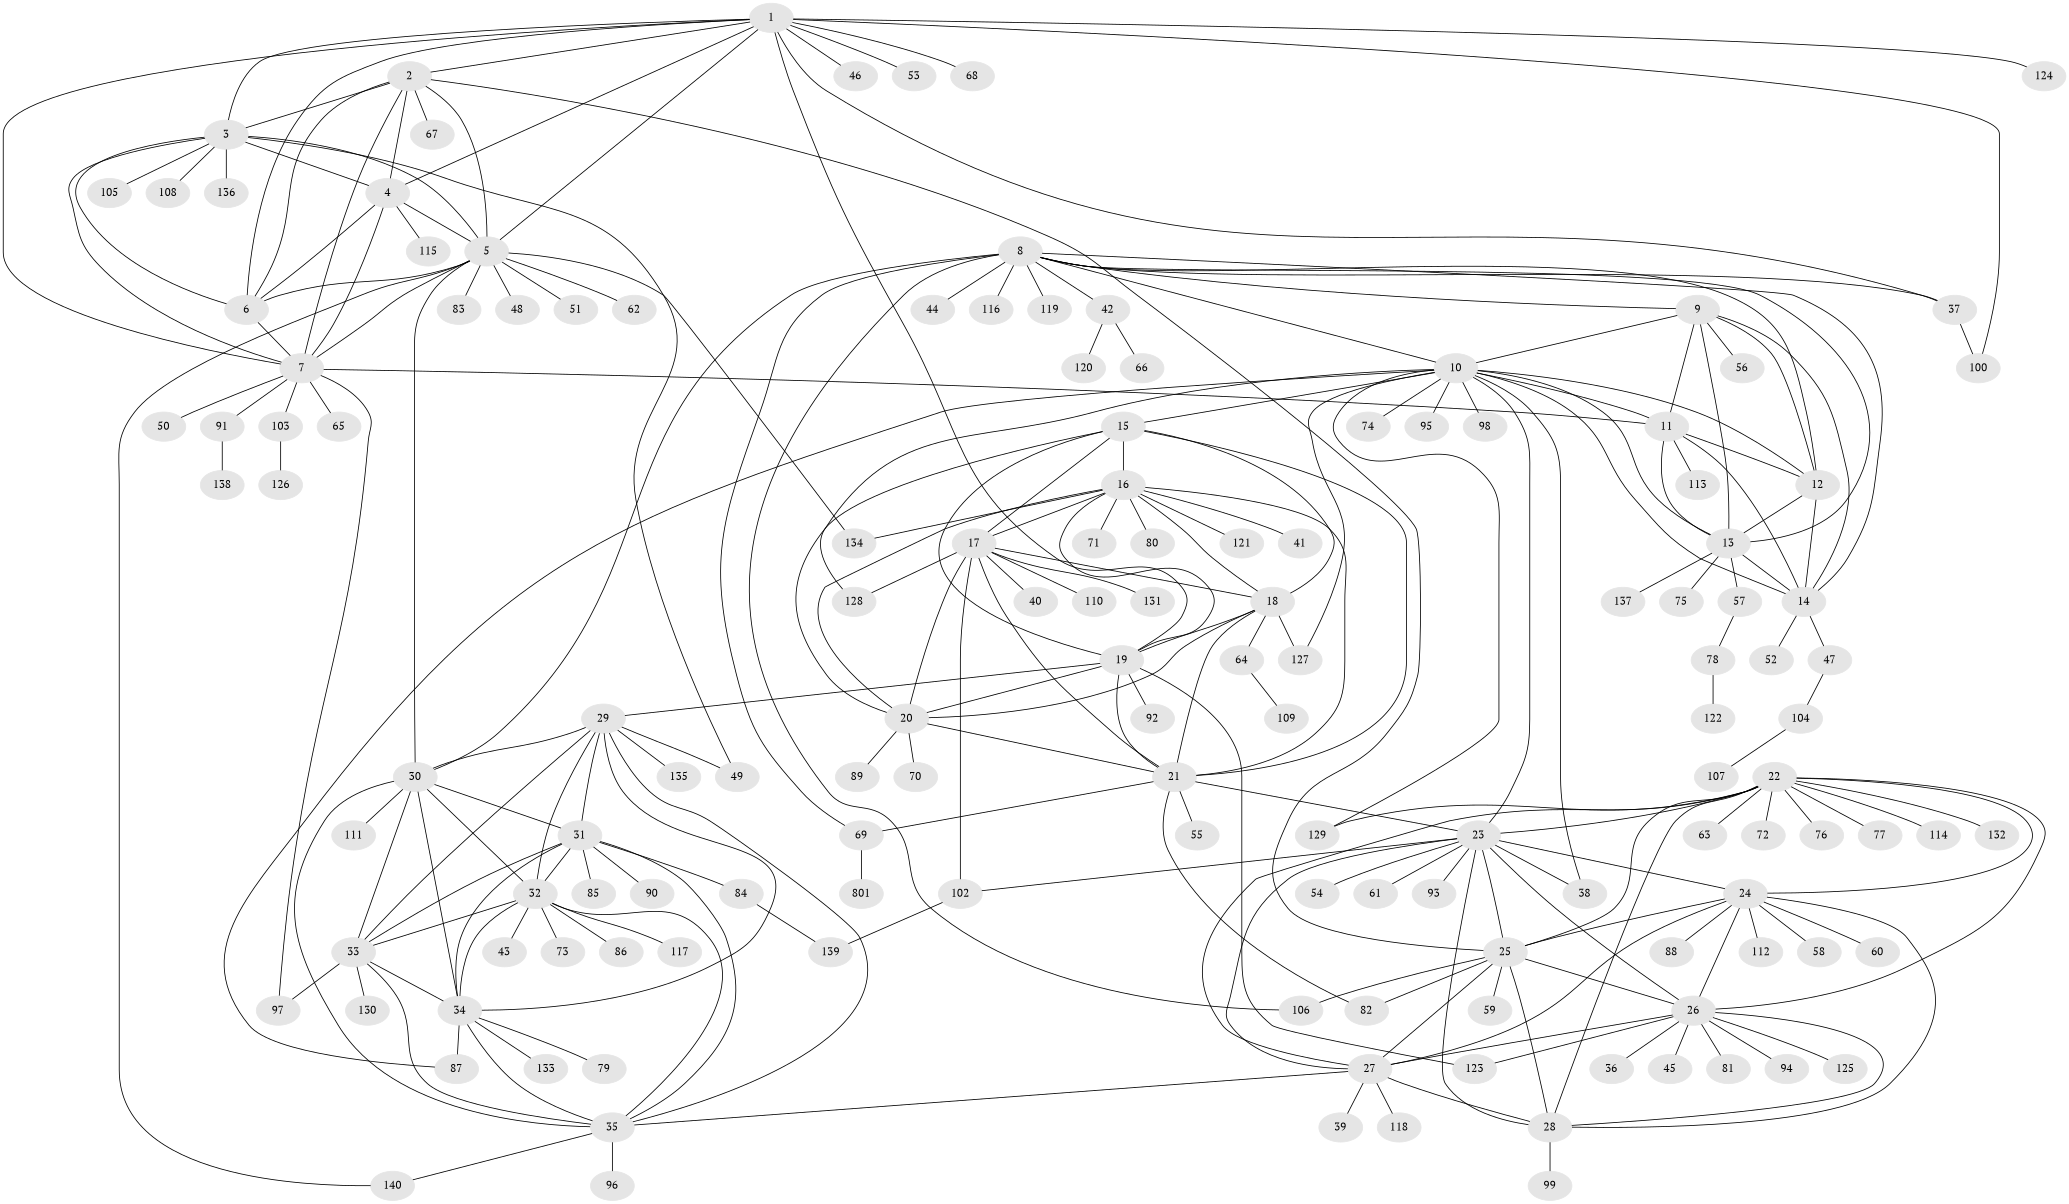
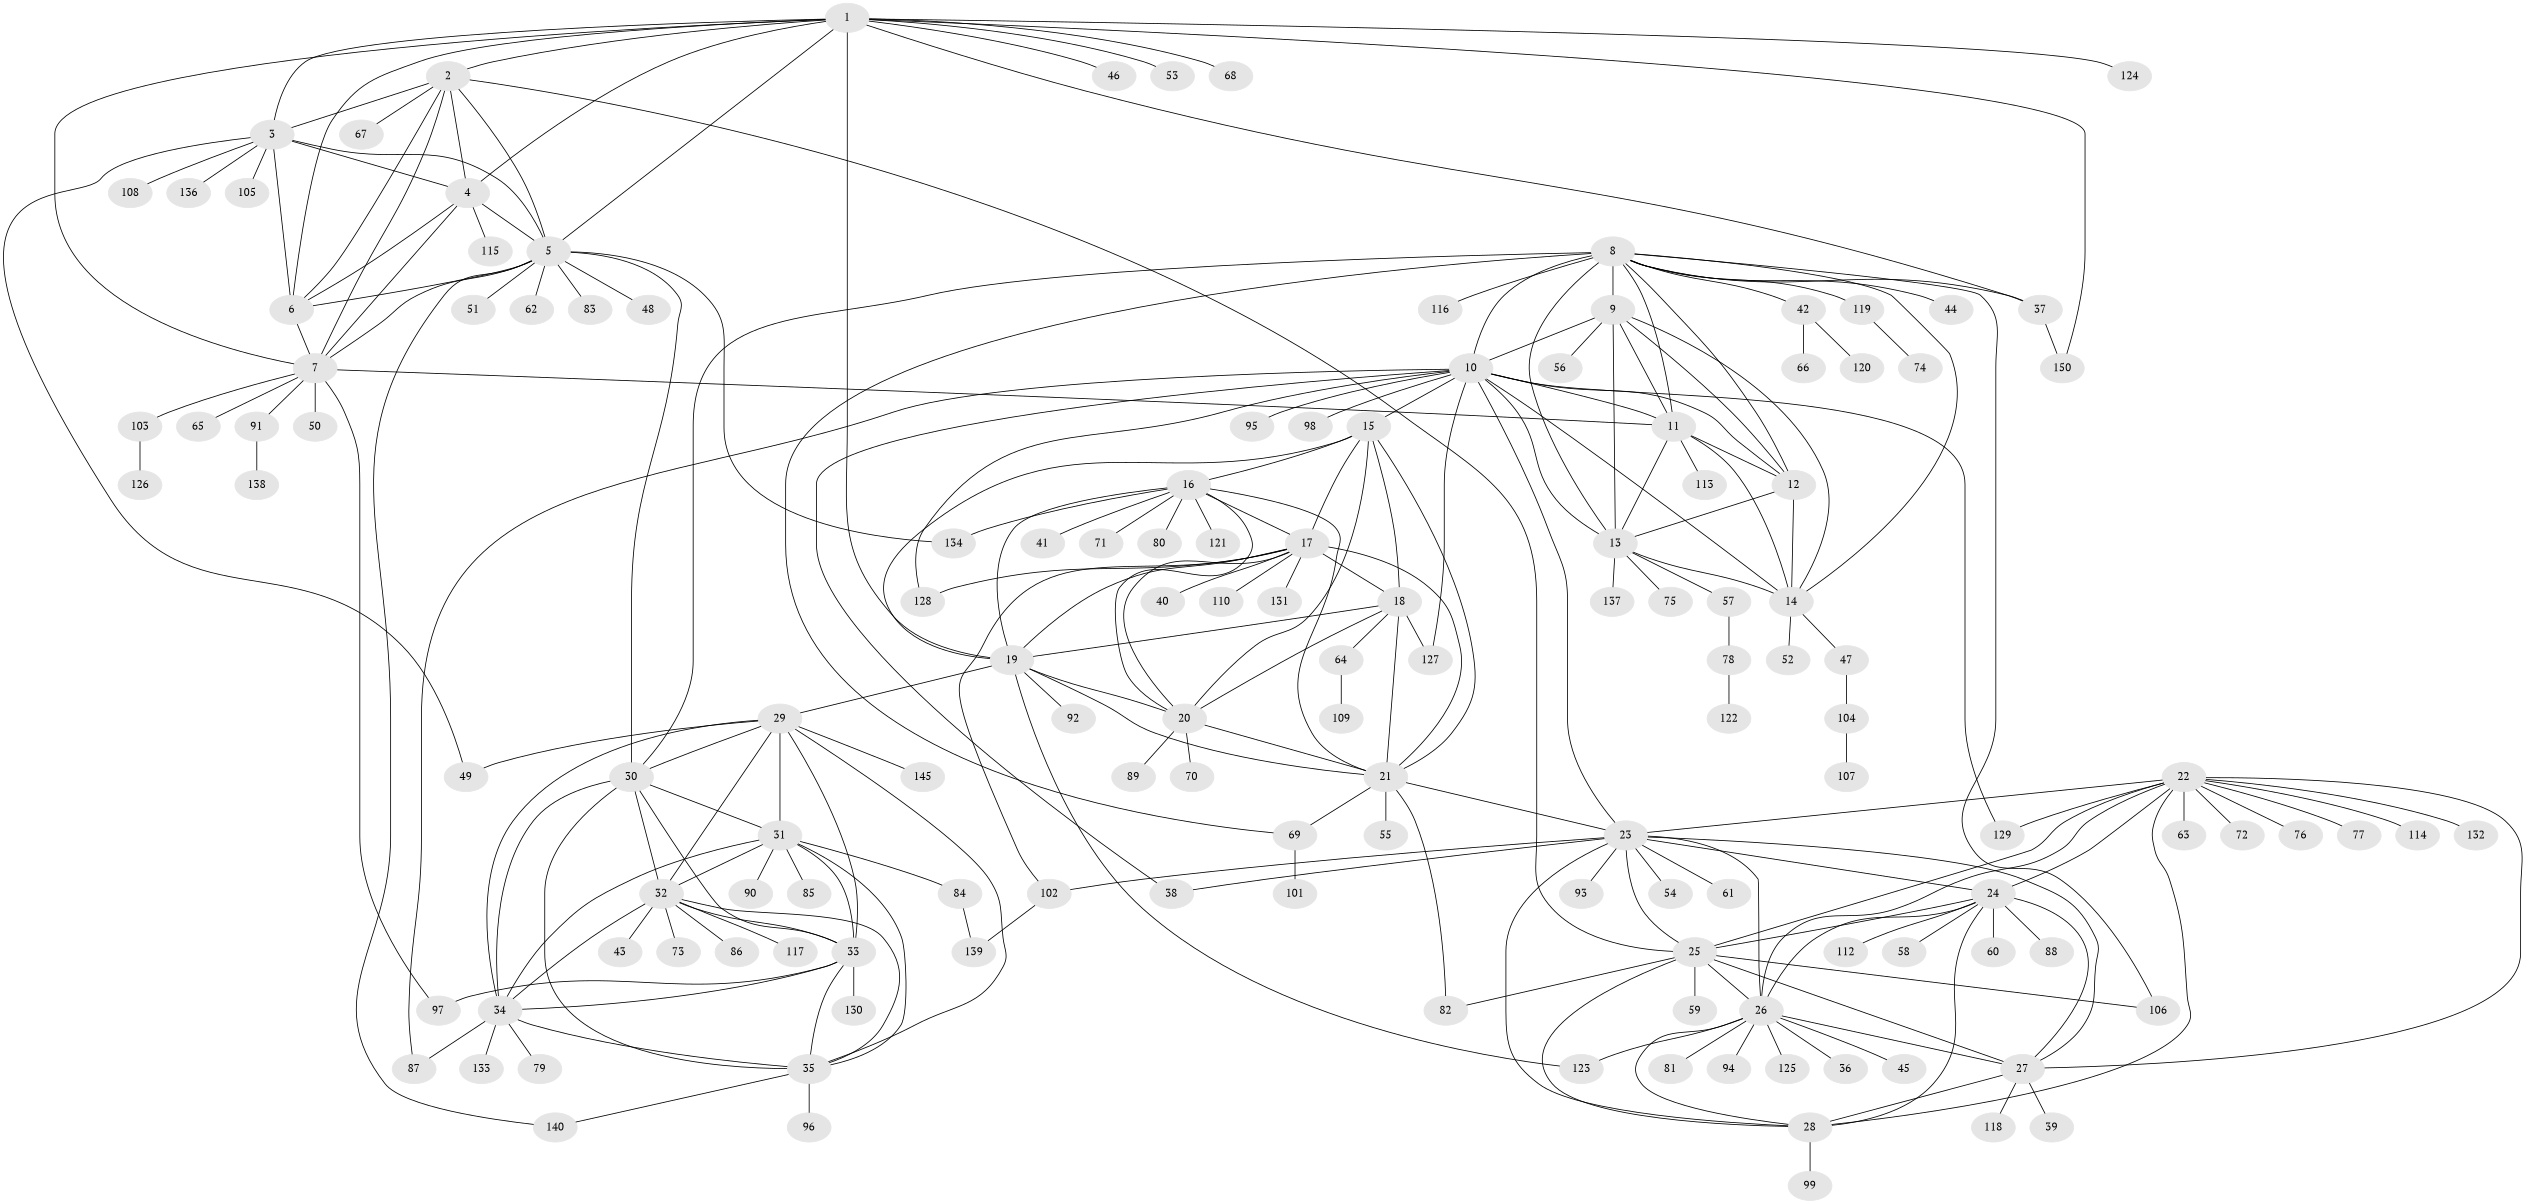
edge "3" -- "7": removed
edge "8" -- "11": added
node "100": label "100" -> "150"
edge "10" -- "74": now "119" -- "74"
edge "16" -- "18": removed
edge "17" -- "19": added
node "135": label "135" -> "145"
node "111": removed
node "801": label "801" -> "101"
edge "27" -- "35": removed
